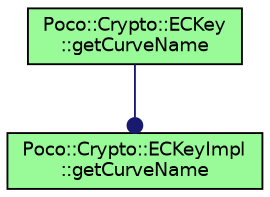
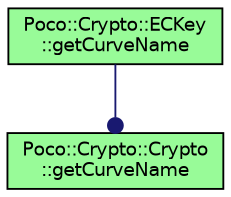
node "Poco::Crypto::ECKeyImpl ::getCurveName": label "Poco::Crypto::ECKeyImpl ::getCurveName" -> "Poco::Crypto::Crypto ::getCurveName"
